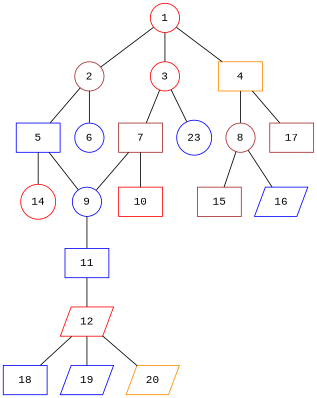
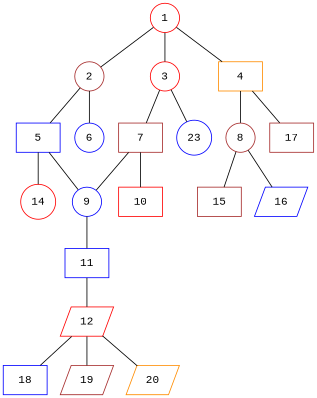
node "19": color blue -> brown
